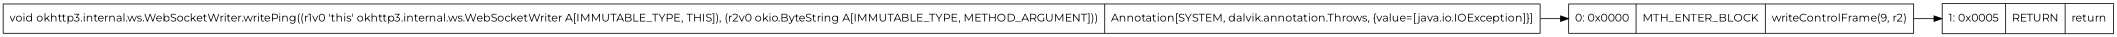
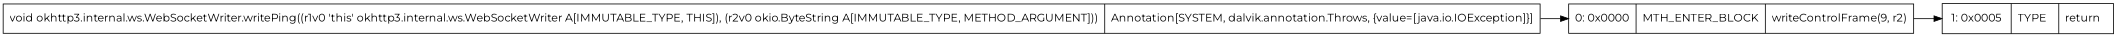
node "1: 0x0005": text "RETURN" -> "TYPE"
